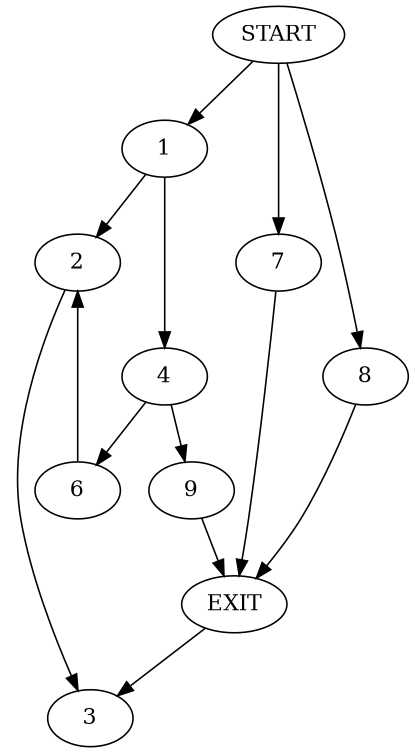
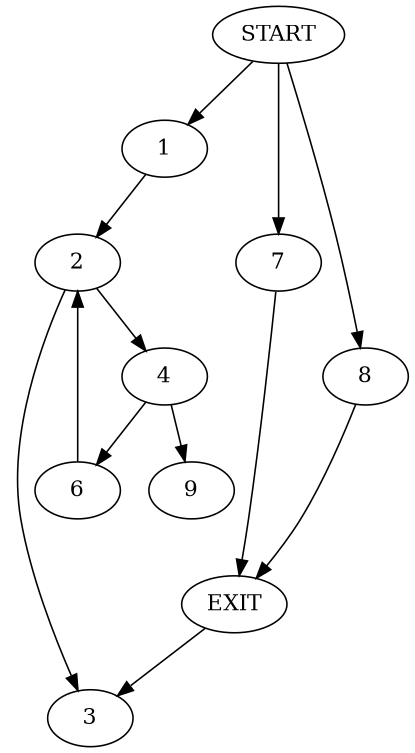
edge "1" -> "4": now "2" -> "4"
edge "9" -> "EXIT": removed
